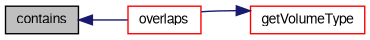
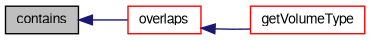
edge "overlaps" -> "getVolumeType": reversed
